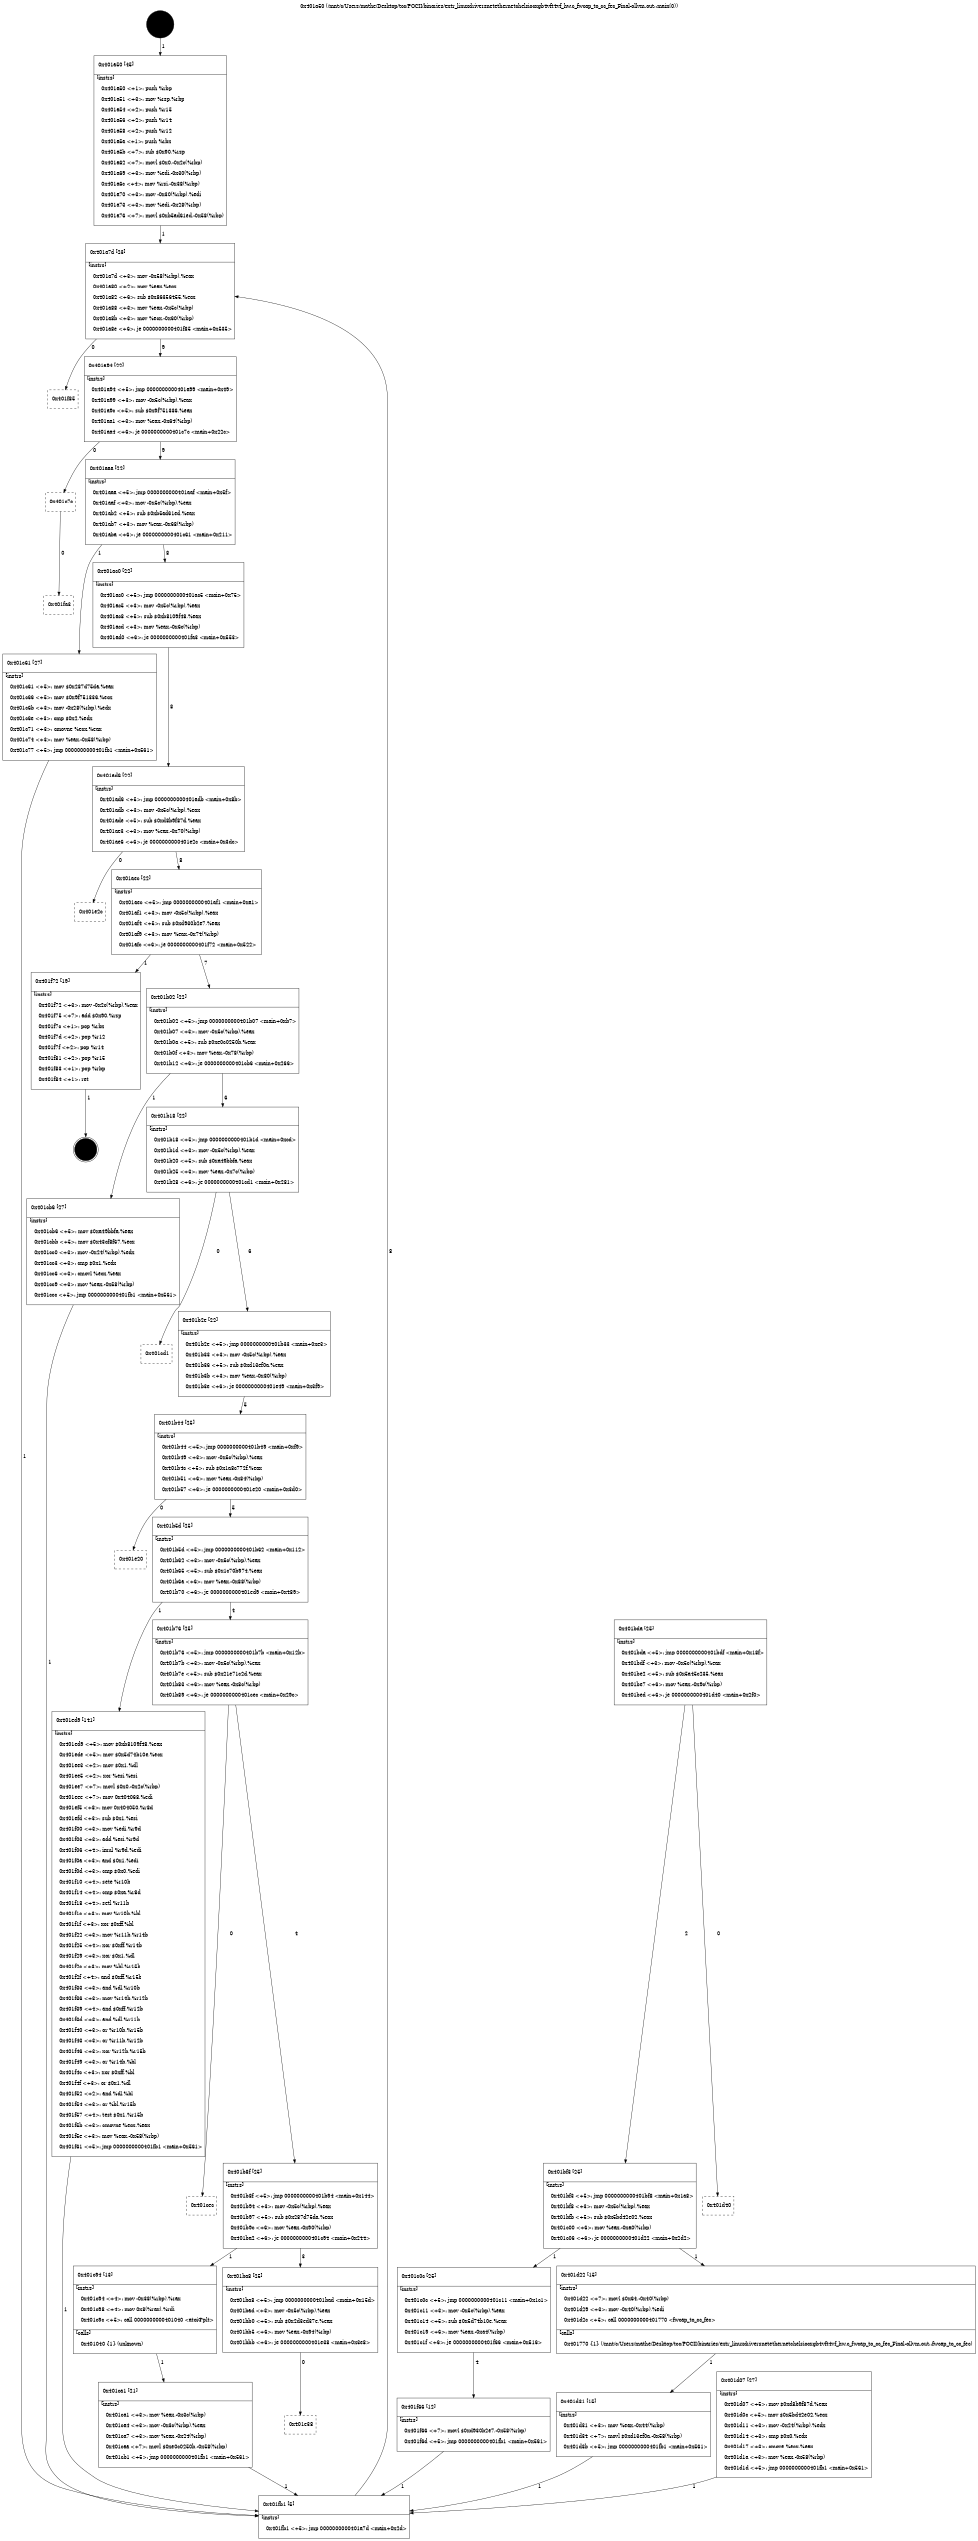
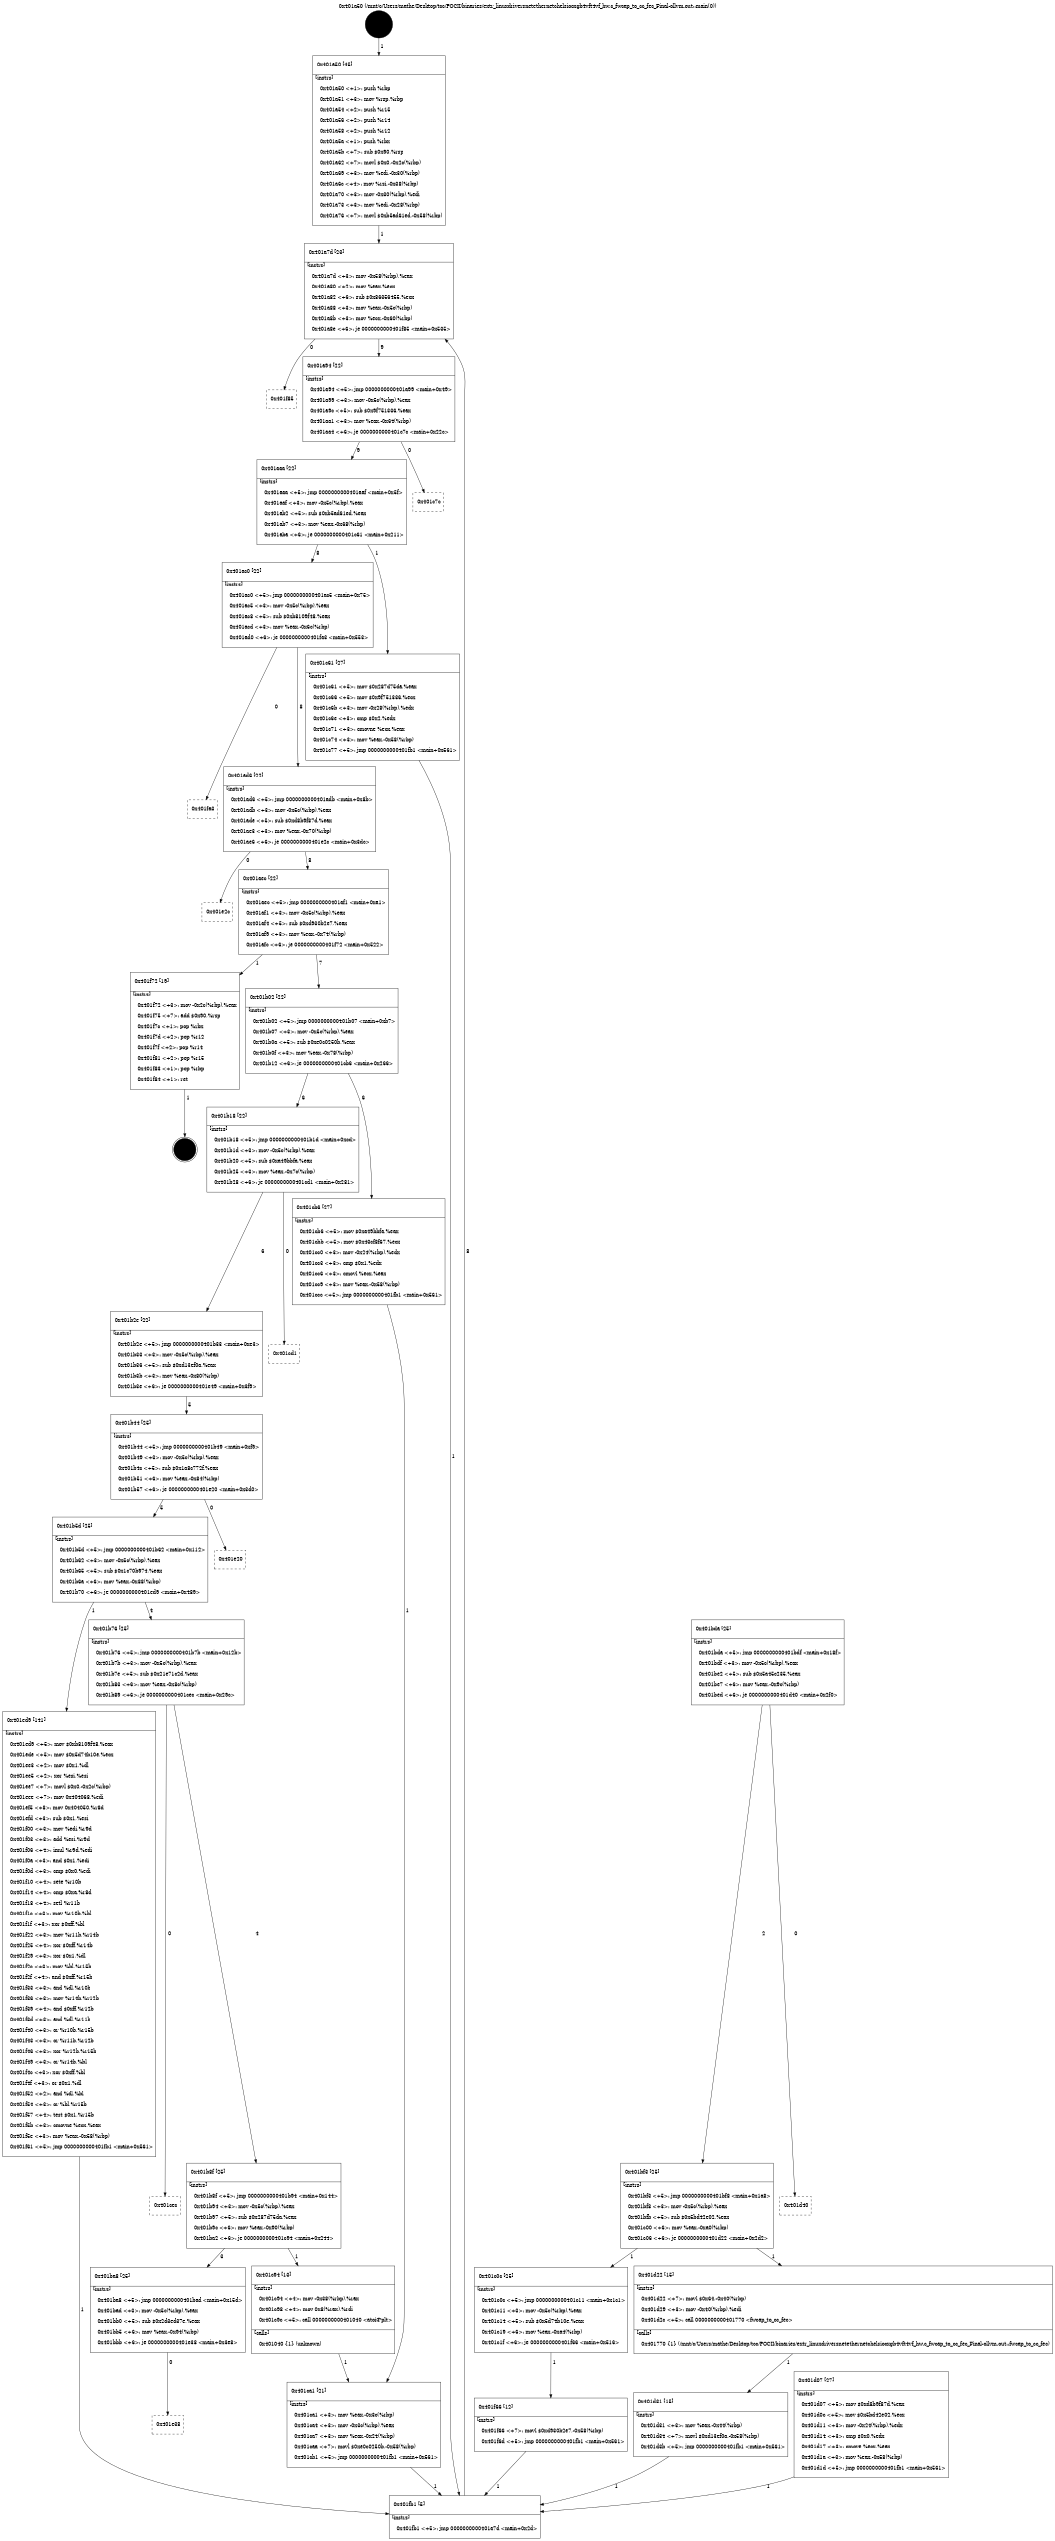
edge "0x401c7c" -> "0x401fa3": now "0x401ac0 [22]" -> "0x401fa3"
edge "0x401b02 [22]" -> "0x401cb6 [27]": label " 1" -> " 6"
edge "0x401cb6 [27]" -> "0x401fb1 [5]": now "0x401cb6 [27]" -> "0x401ca1 [21]"
edge "0x401c0c [25]" -> "0x401f66 [12]": label " 4" -> " 1"
